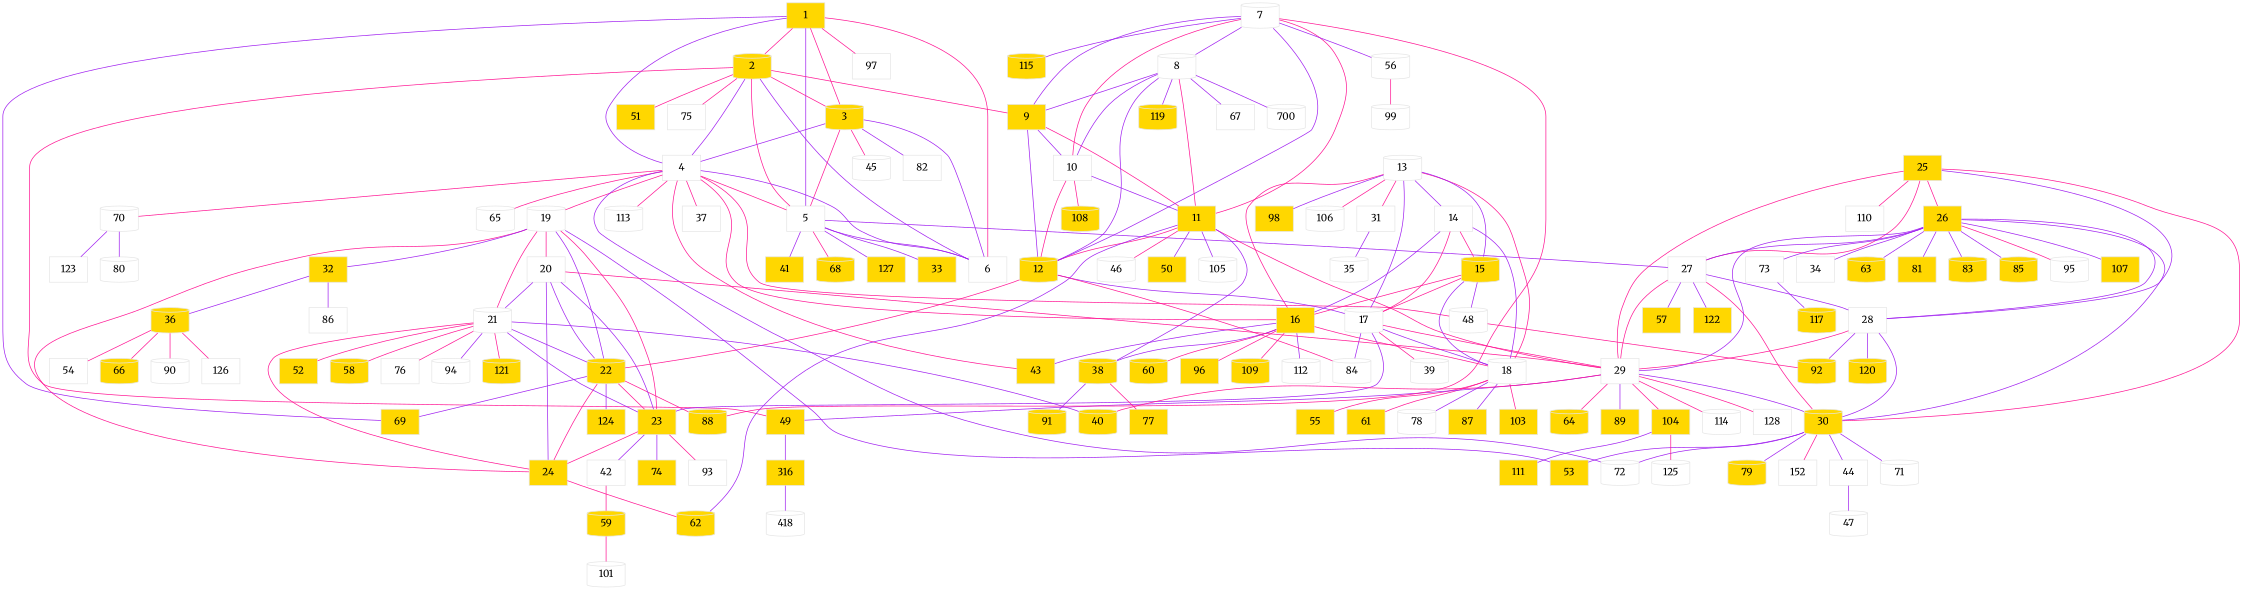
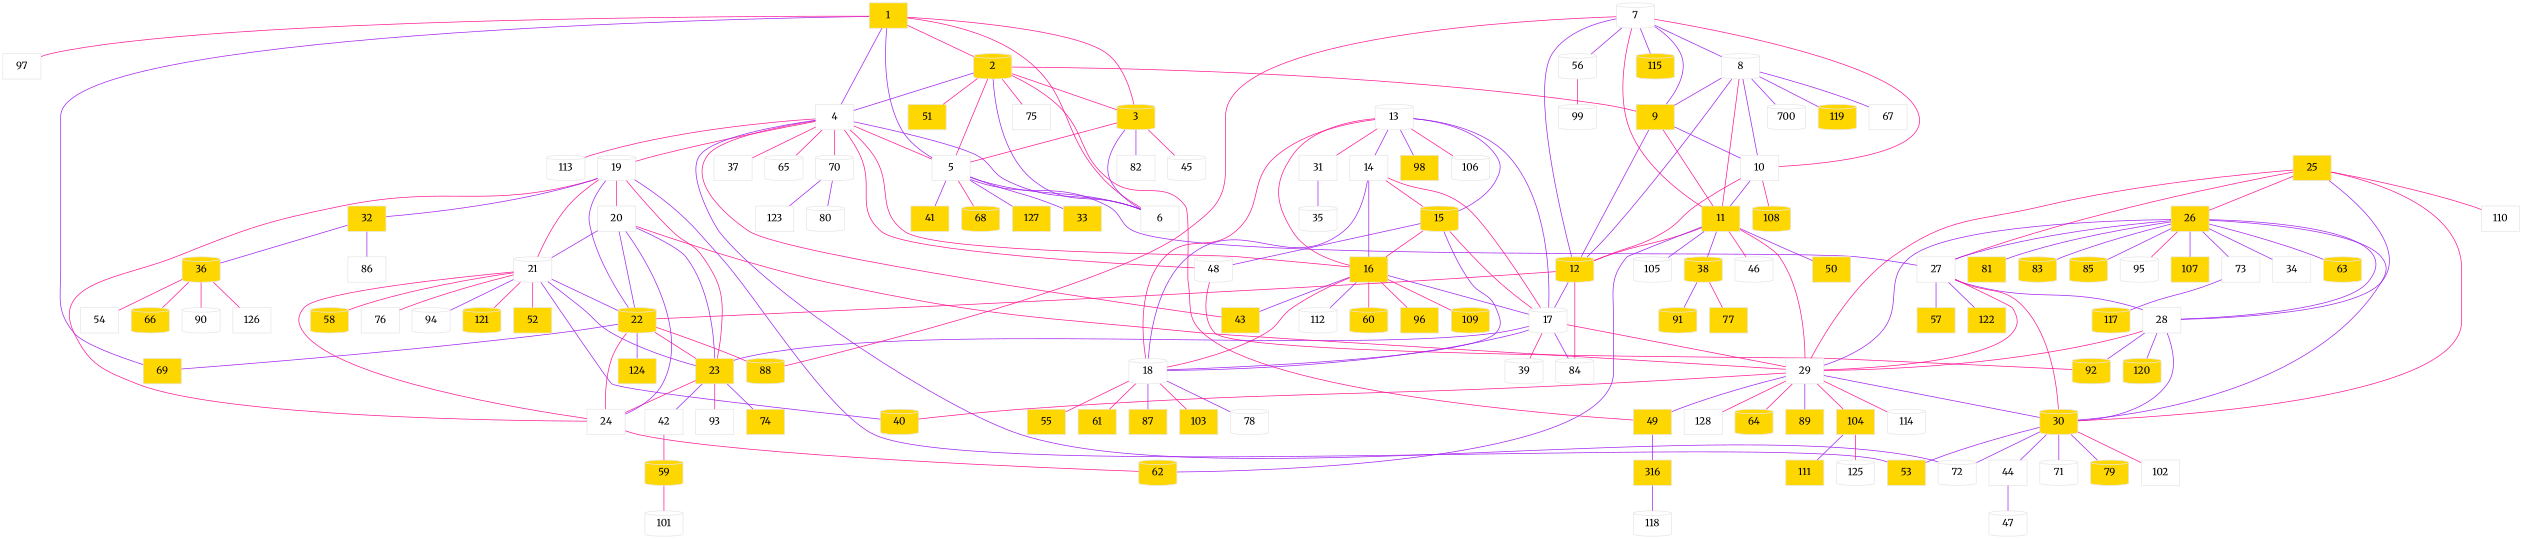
edge "3" -- "4": removed
edge "16" -- "38": now "16" -- "17"
node "24": fillcolor gold -> white
node "152": label "152" -> "102"
node "418": label "418" -> "118"
